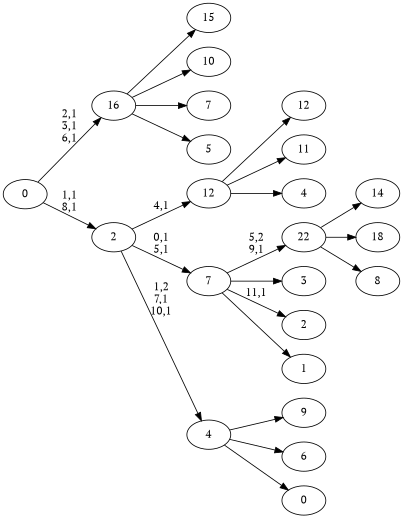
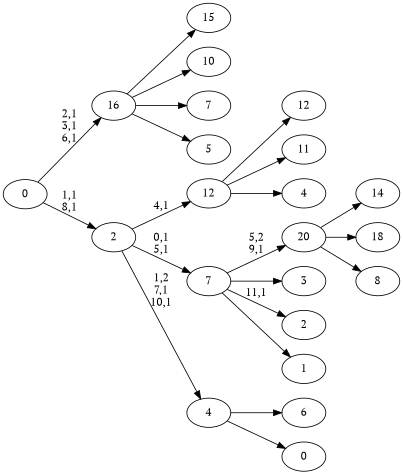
node "22": label "22" -> "20"
node "9": removed
